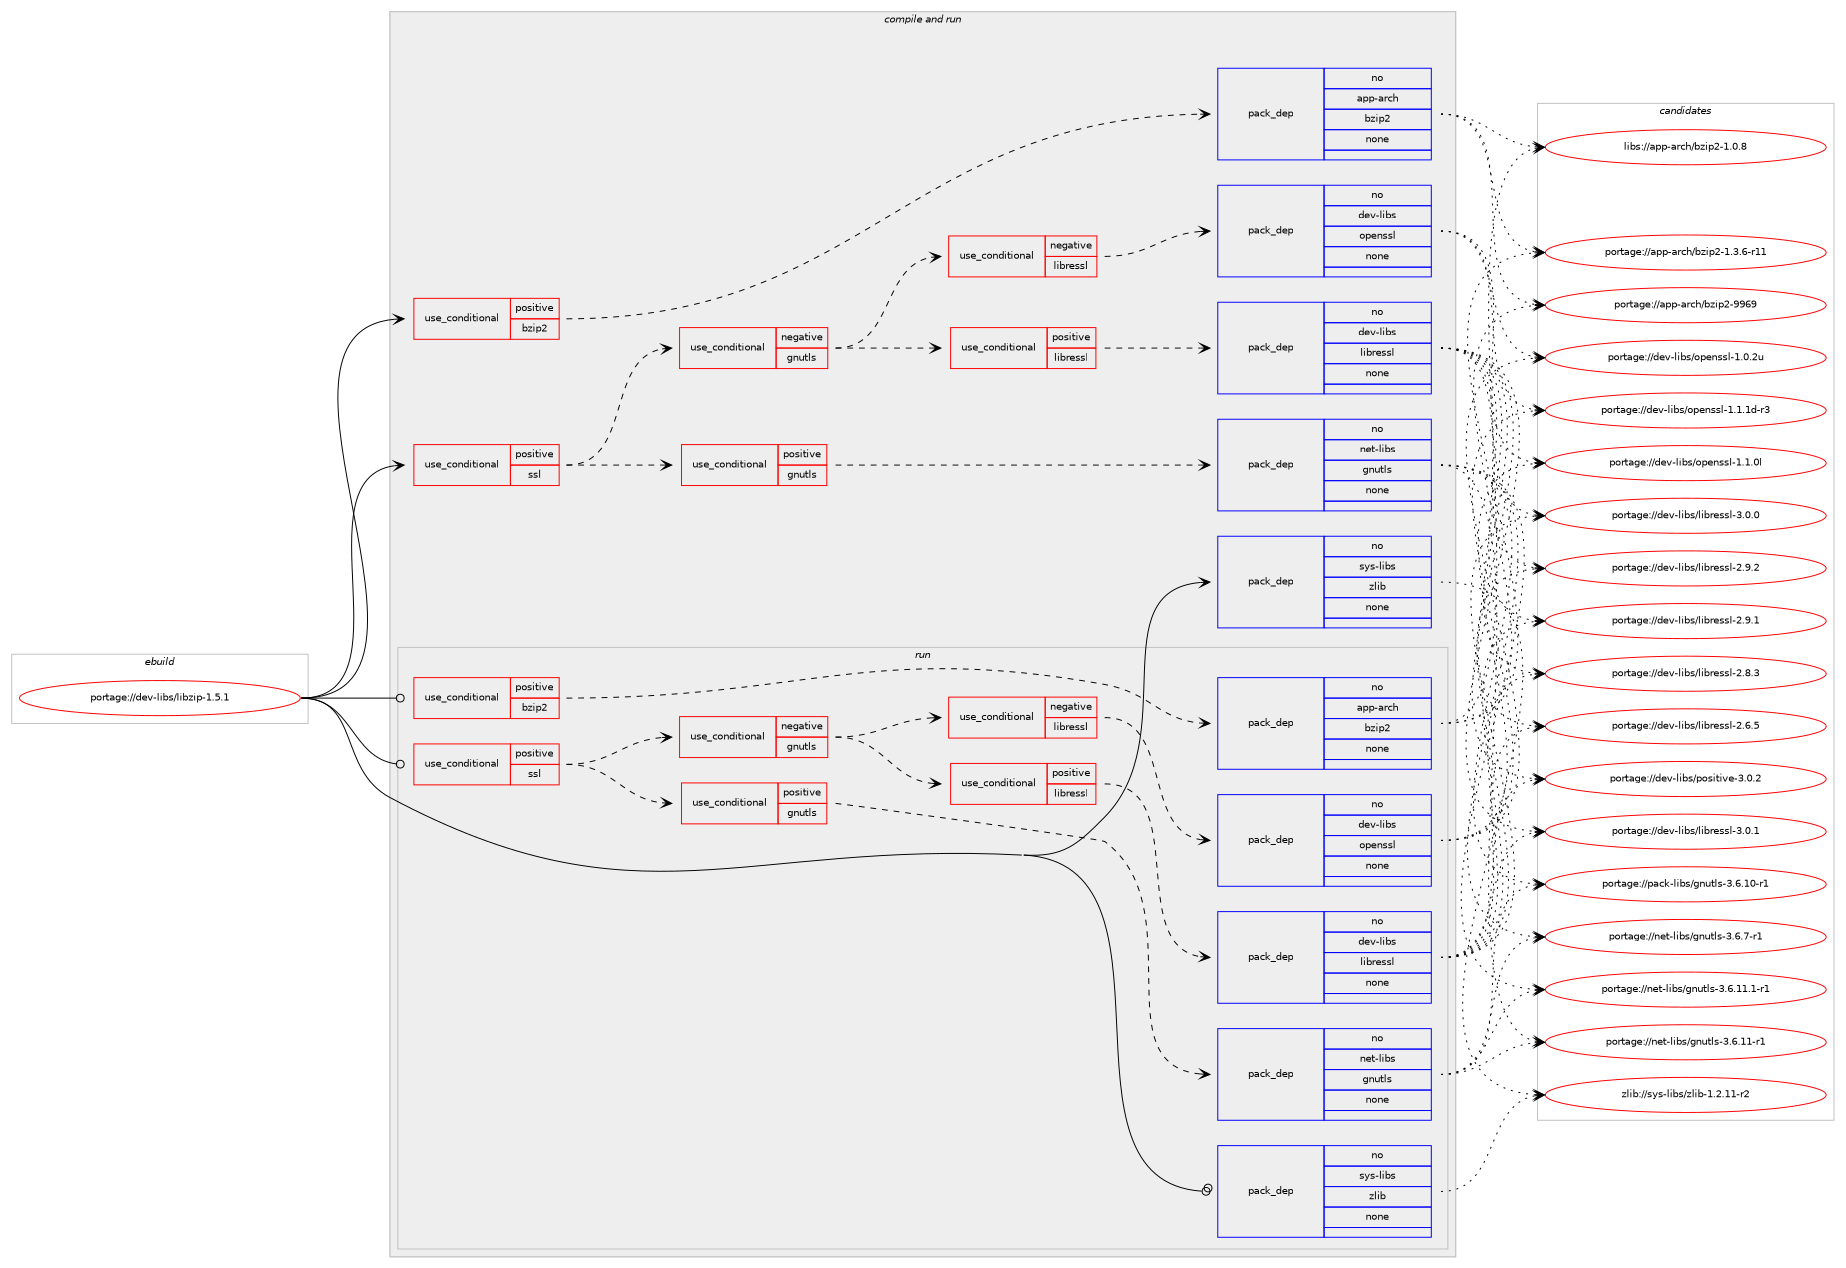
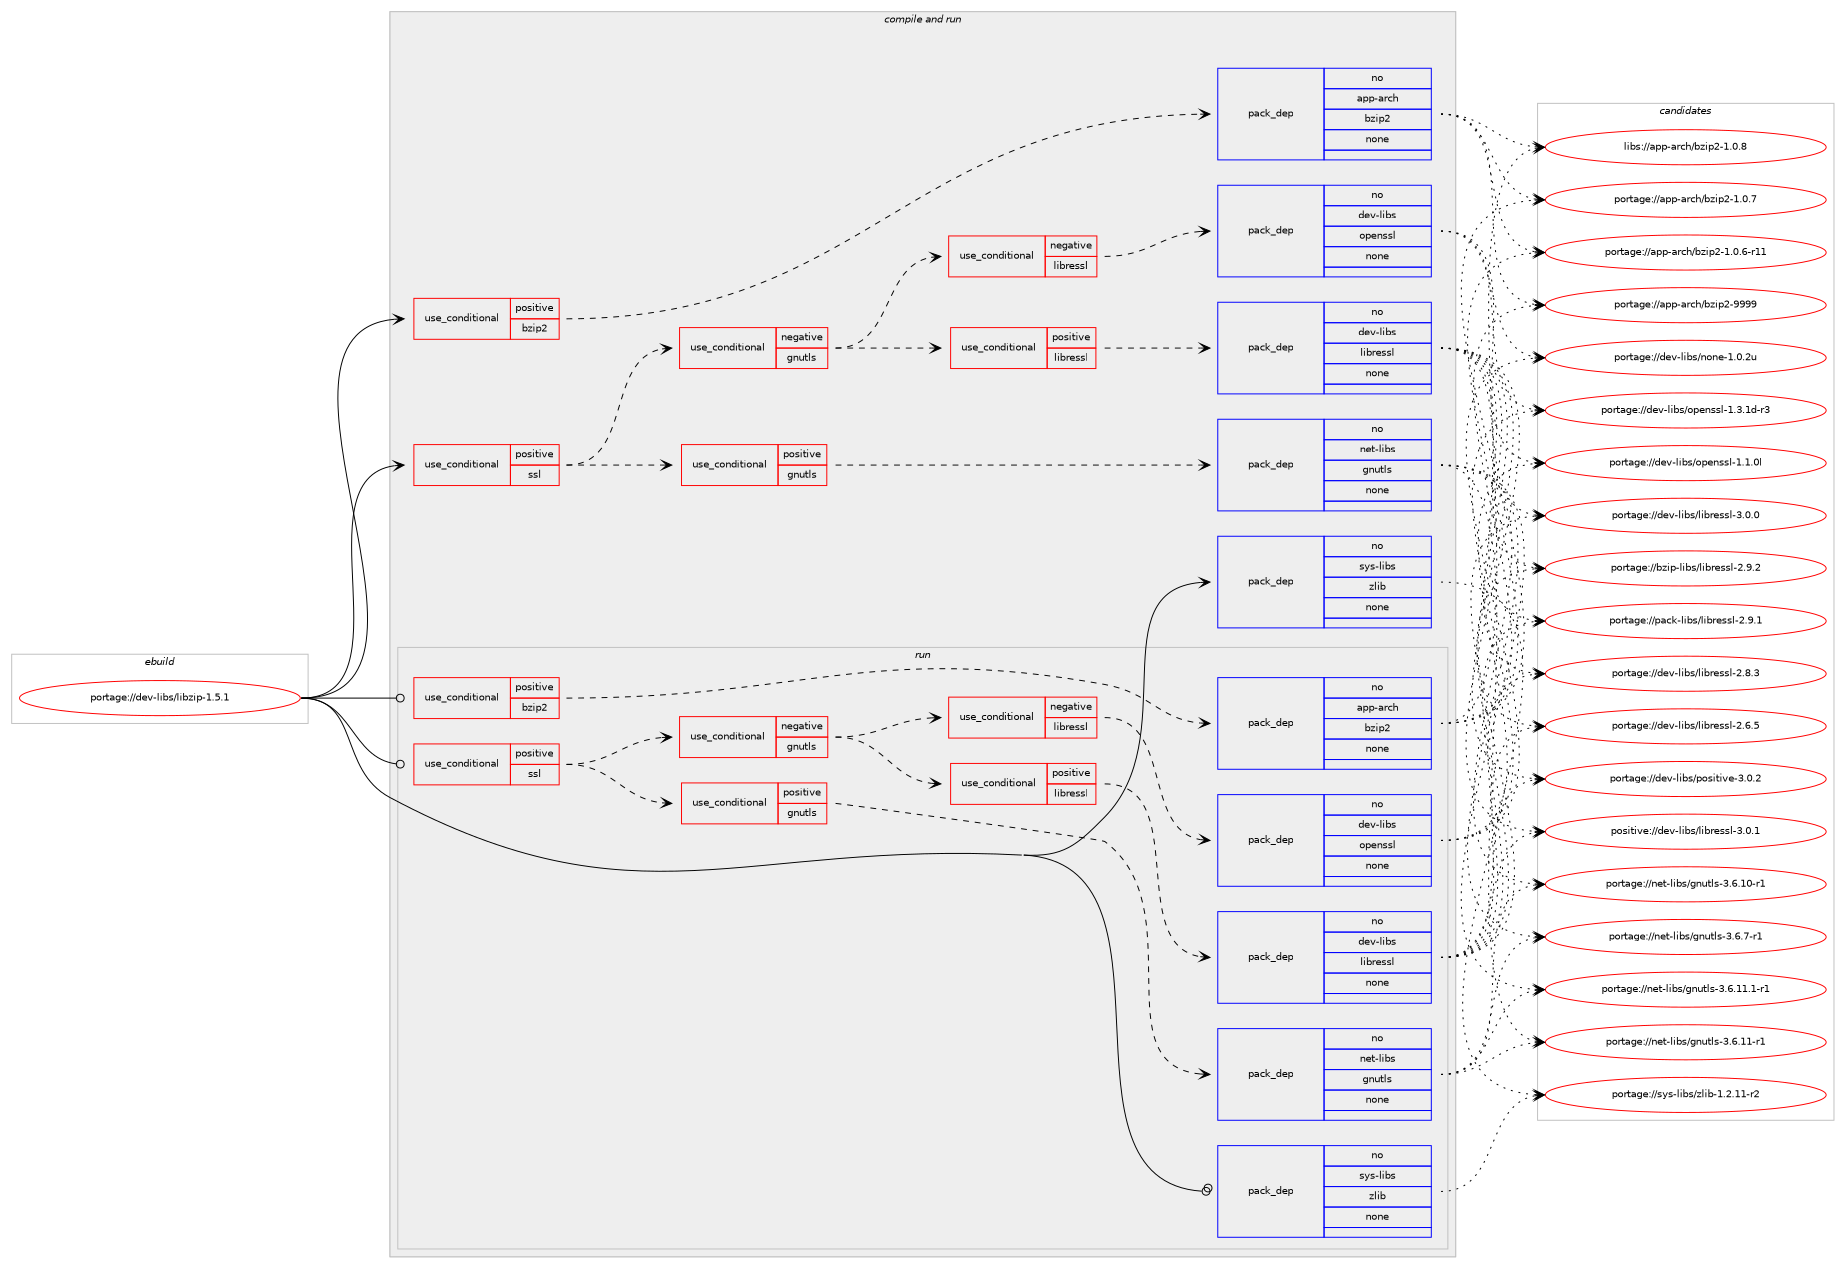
node "portage://app-arch/bzip2-1.0.7": added
node "portage://app-arch/bzip2-1.3.6-r11": label "portage://app-arch/bzip2-1.3.6-r11" -> "portage://app-arch/bzip2-1.0.6-r11"
node "portage://app-arch/bzip2-9969": label "portage://app-arch/bzip2-9969" -> "portage://app-arch/bzip2-9999"
node "portage://dev-libs/openssl-1.0.2u": label "portage://dev-libs/openssl-1.0.2u" -> "portage://dev-libs/none-1.0.2u"
node "portage://dev-libs/openssl-1.1.1d-r3": label "portage://dev-libs/openssl-1.1.1d-r3" -> "portage://dev-libs/openssl-1.3.1d-r3"
node "portage://dev-libs/libressl-2.9.2": label "portage://dev-libs/libressl-2.9.2" -> "portage://bzip-libs/libressl-2.9.2"
node "portage://dev-libs/libressl-2.9.1": label "portage://dev-libs/libressl-2.9.1" -> "portage://pack-libs/libressl-2.9.1"
node "portage://dev-libs/libressl-3.0.1": label "portage://dev-libs/libressl-3.0.1" -> "positive://dev-libs/libressl-3.0.1"
node "portage://pack-libs/gnutls-3.6.10-r1": label "portage://pack-libs/gnutls-3.6.10-r1" -> "portage://net-libs/gnutls-3.6.10-r1"
node "zlib://sys-libs/zlib-1.2.11-r2": label "zlib://sys-libs/zlib-1.2.11-r2" -> "portage://sys-libs/zlib-1.2.11-r2"
